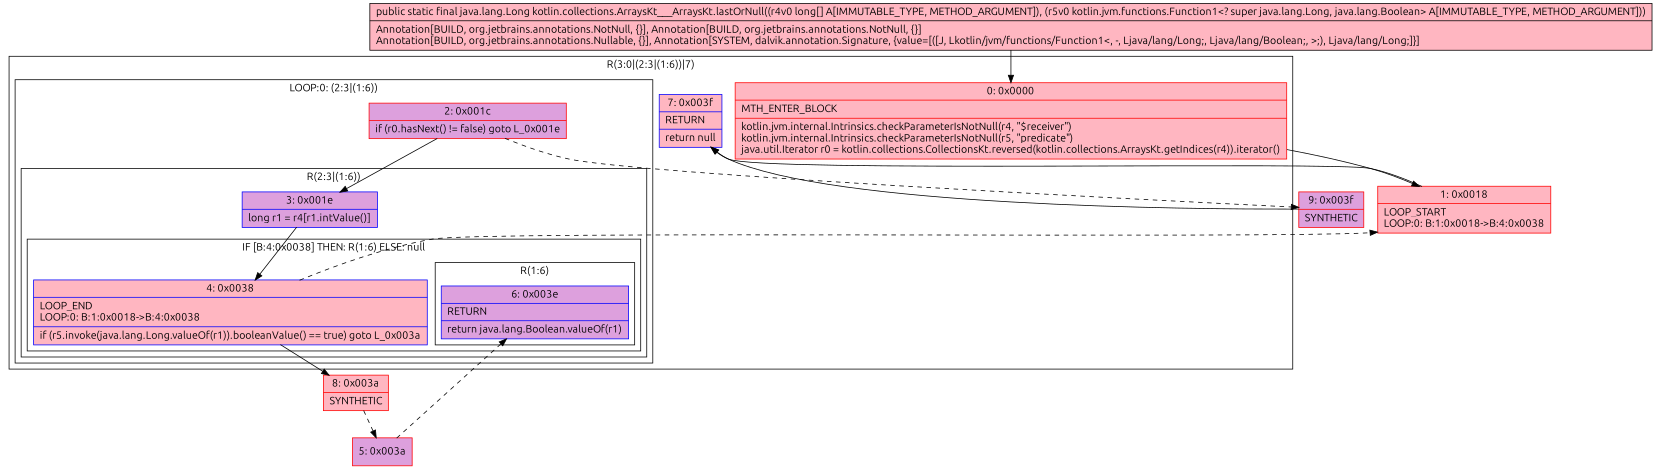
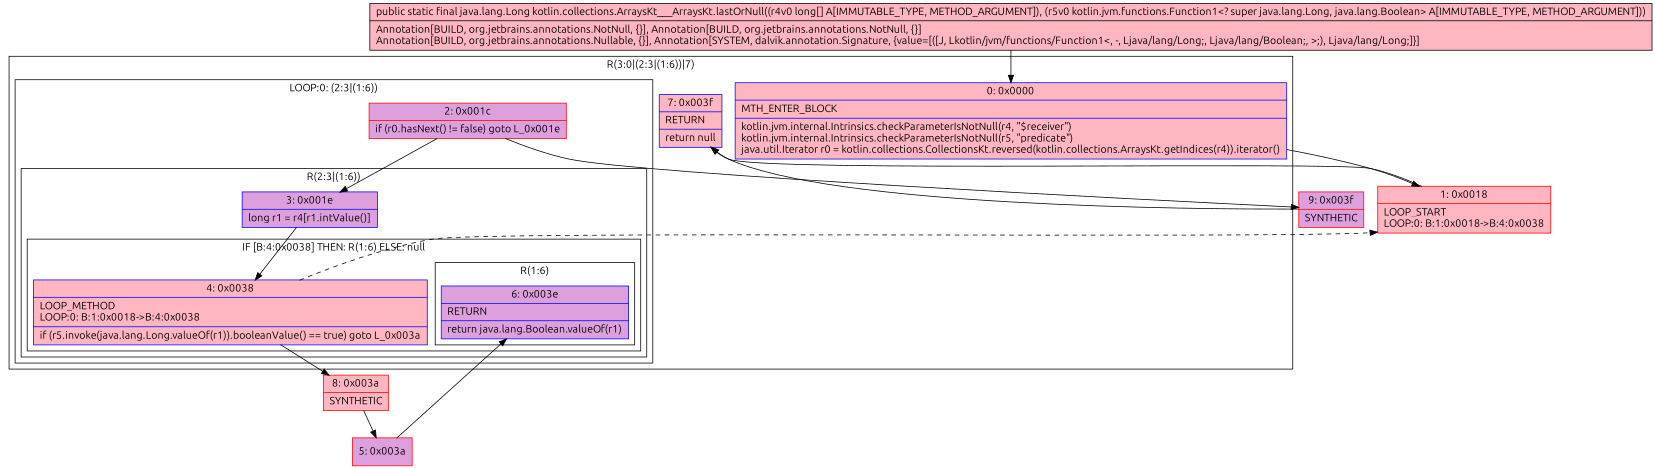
node "0: 0x0000": color red -> blue
edge "2: 0x001c" -> "9: 0x003f": style dashed -> solid
node "4: 0x0038": text "LOOP_END" -> "LOOP_METHOD"
edge "5: 0x003a" -> "6: 0x003e": style dashed -> solid
edge "8: 0x003a" -> "5: 0x003a": style dashed -> solid
